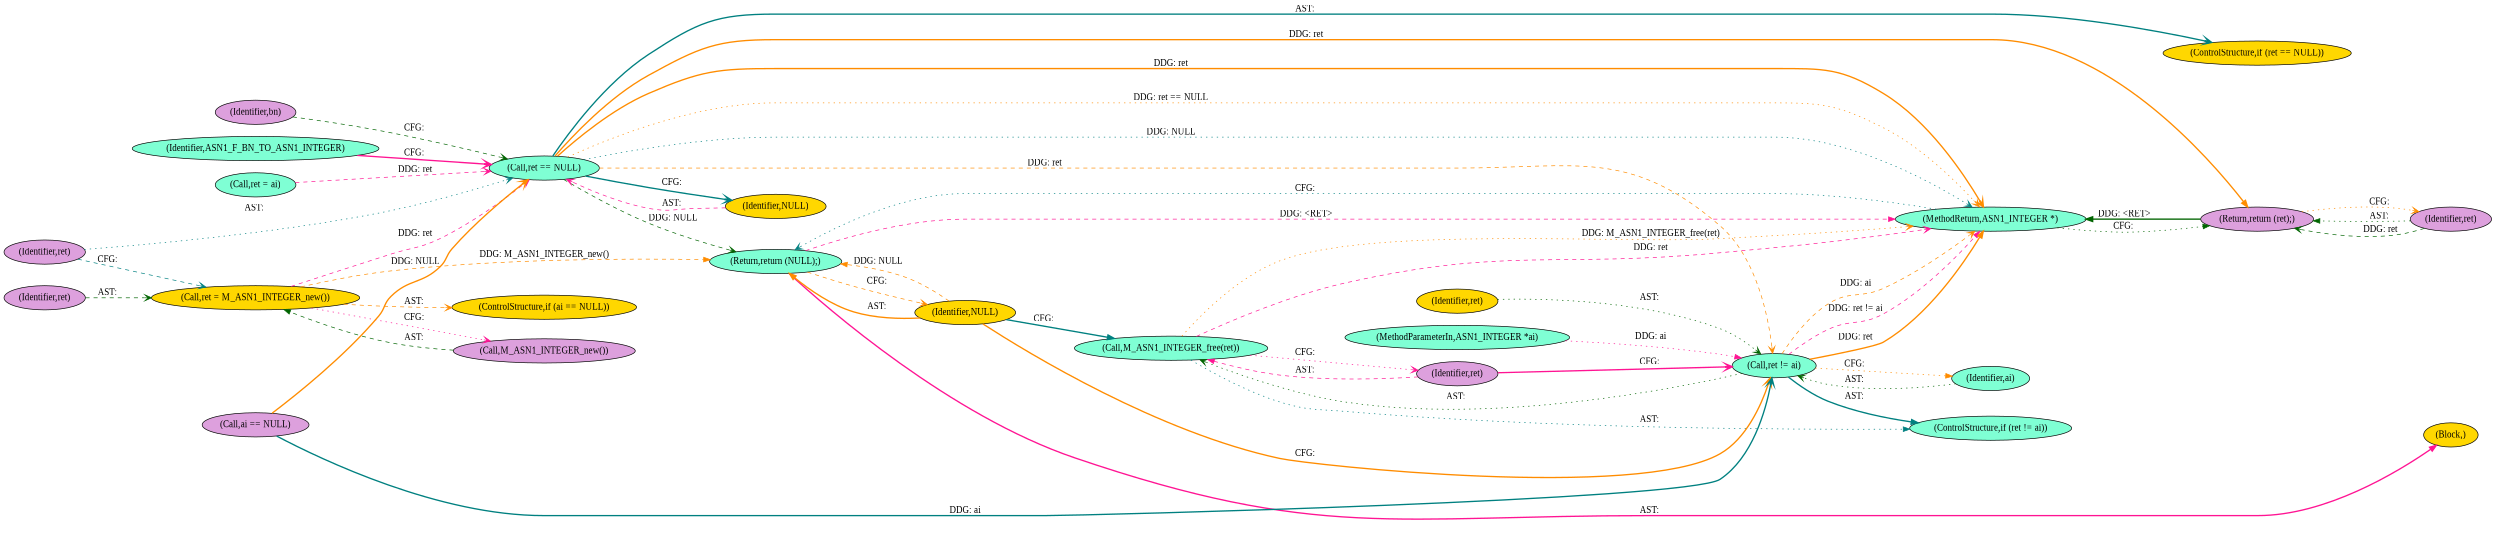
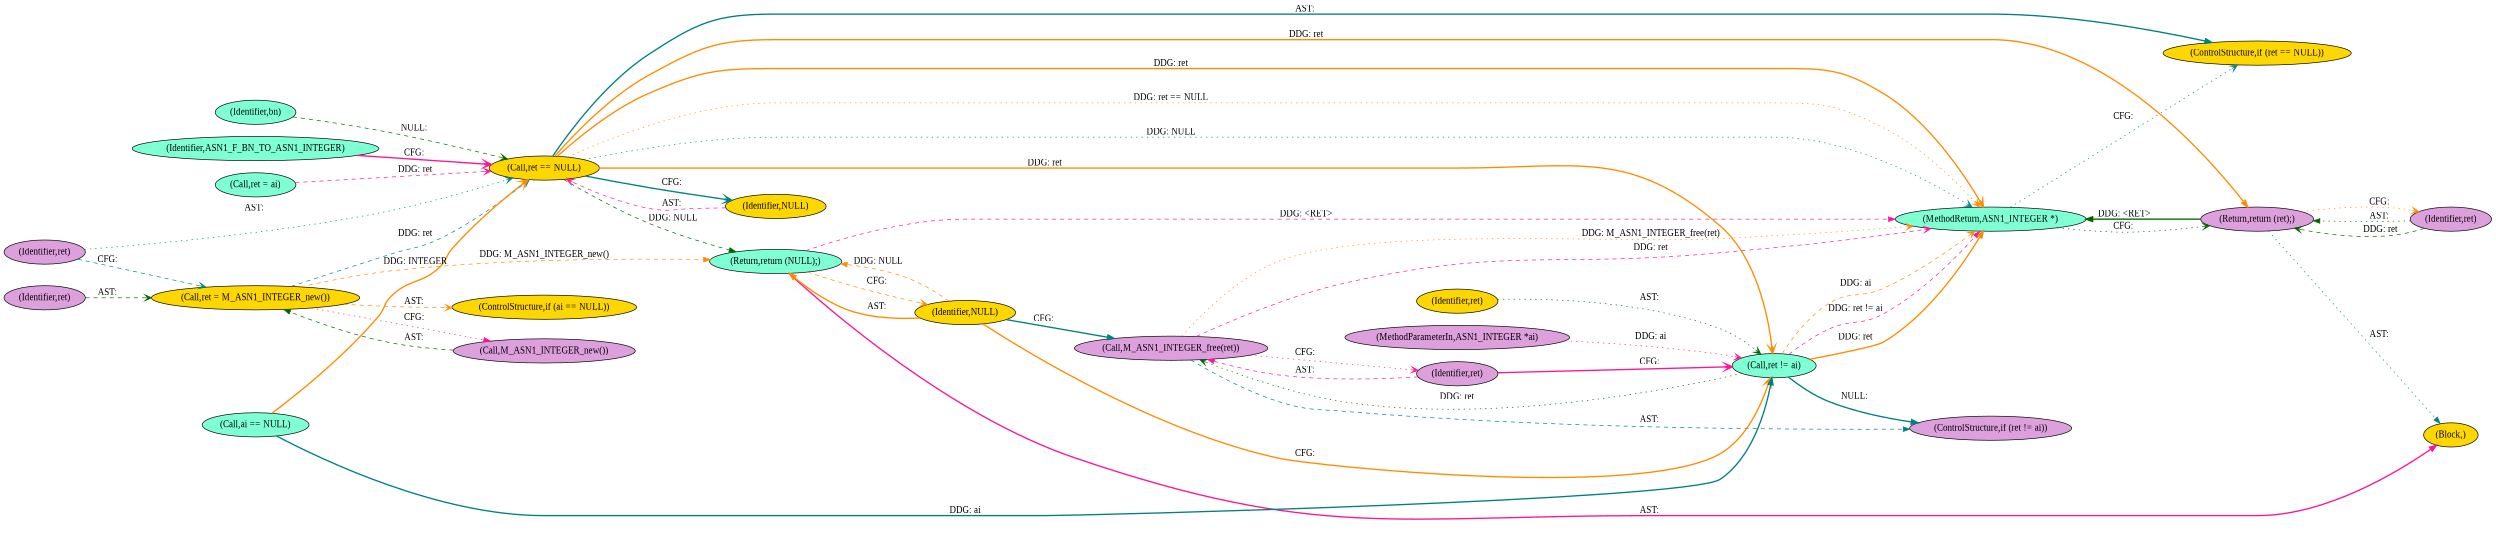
edge "(Call,ret == NULL)" -> "(ControlStructure,if (ret == NULL))": arrowhead vee -> normal
node "(Identifier,bn)": fillcolor plum -> aquamarine
edge "(Identifier,bn)" -> "(Call,ret == NULL)": label "CFG: " -> "NULL: "
node "(Call,ret == NULL)": fillcolor aquamarine -> gold
edge "(Call,ret == NULL)" -> "(Call,ret != ai)": style dashed -> bold
edge "(MethodReturn,ASN1_INTEGER *)" -> "(Return,return (NULL);)": now "(MethodReturn,ASN1_INTEGER *)" -> "(ControlStructure,if (ret == NULL))"
edge "(Call,ret == NULL)" -> "(Return,return (NULL);)": arrowhead vee -> normal
edge "(MethodReturn,ASN1_INTEGER *)" -> "(Return,return (ret);)": arrowhead normal -> vee
edge "(Call,ret = M_ASN1_INTEGER_new())" -> "(Call,ret == NULL)": color deeppink -> teal
edge "(Call,ai == NULL)" -> "(Call,ret == NULL)": label "DDG: NULL" -> "DDG: INTEGER"
edge "(Call,ret = M_ASN1_INTEGER_new())" -> "(Call,M_ASN1_INTEGER_new())": arrowhead vee -> normal
edge "(Return,return (ret);)" -> "(Block,)": added, label "AST:"
node "(MethodParameterIn,ASN1_INTEGER *ai)": fillcolor aquamarine -> plum
edge "(MethodParameterIn,ASN1_INTEGER *ai)" -> "(Call,ret != ai)": arrowhead normal -> vee
node "(Call,M_ASN1_INTEGER_free(ret))": fillcolor aquamarine -> plum
node "(Identifier,ai)": removed
edge "(Call,ret != ai)" -> "(ControlStructure,if (ret != ai))": label "AST: " -> "NULL: "
edge "(Call,ret != ai)" -> "(Call,M_ASN1_INTEGER_free(ret))": label "AST: " -> "DDG: ret"
edge "(Call,M_ASN1_INTEGER_free(ret))" -> "(ControlStructure,if (ret != ai))": style dotted -> dashed
node "(Call,ai == NULL)": fillcolor plum -> aquamarine
node "(ControlStructure,if (ret != ai))": fillcolor aquamarine -> plum
edge "(Call,ai == NULL)" -> "(Call,ret != ai)": arrowhead vee -> normal
